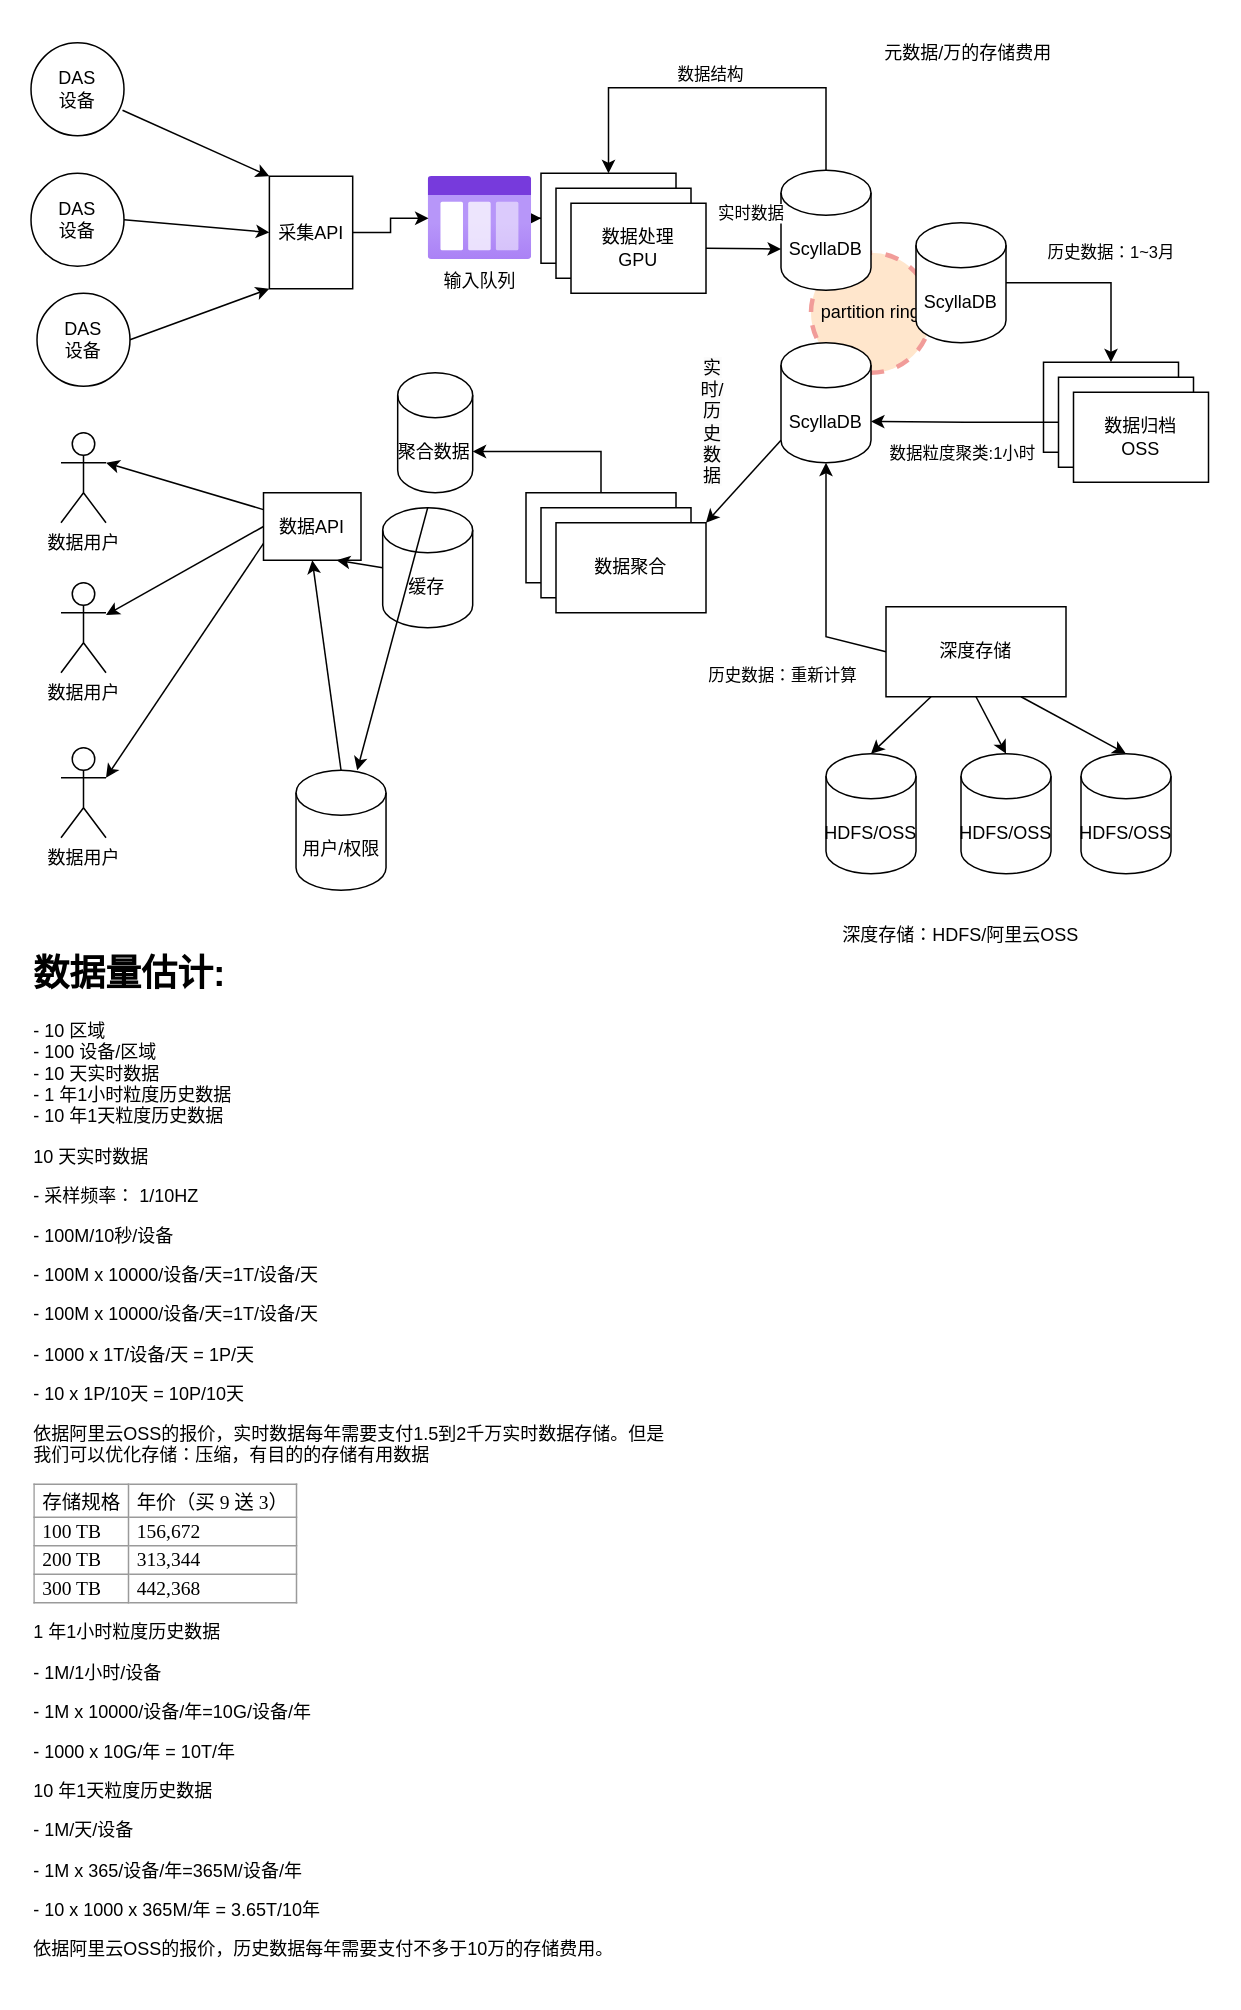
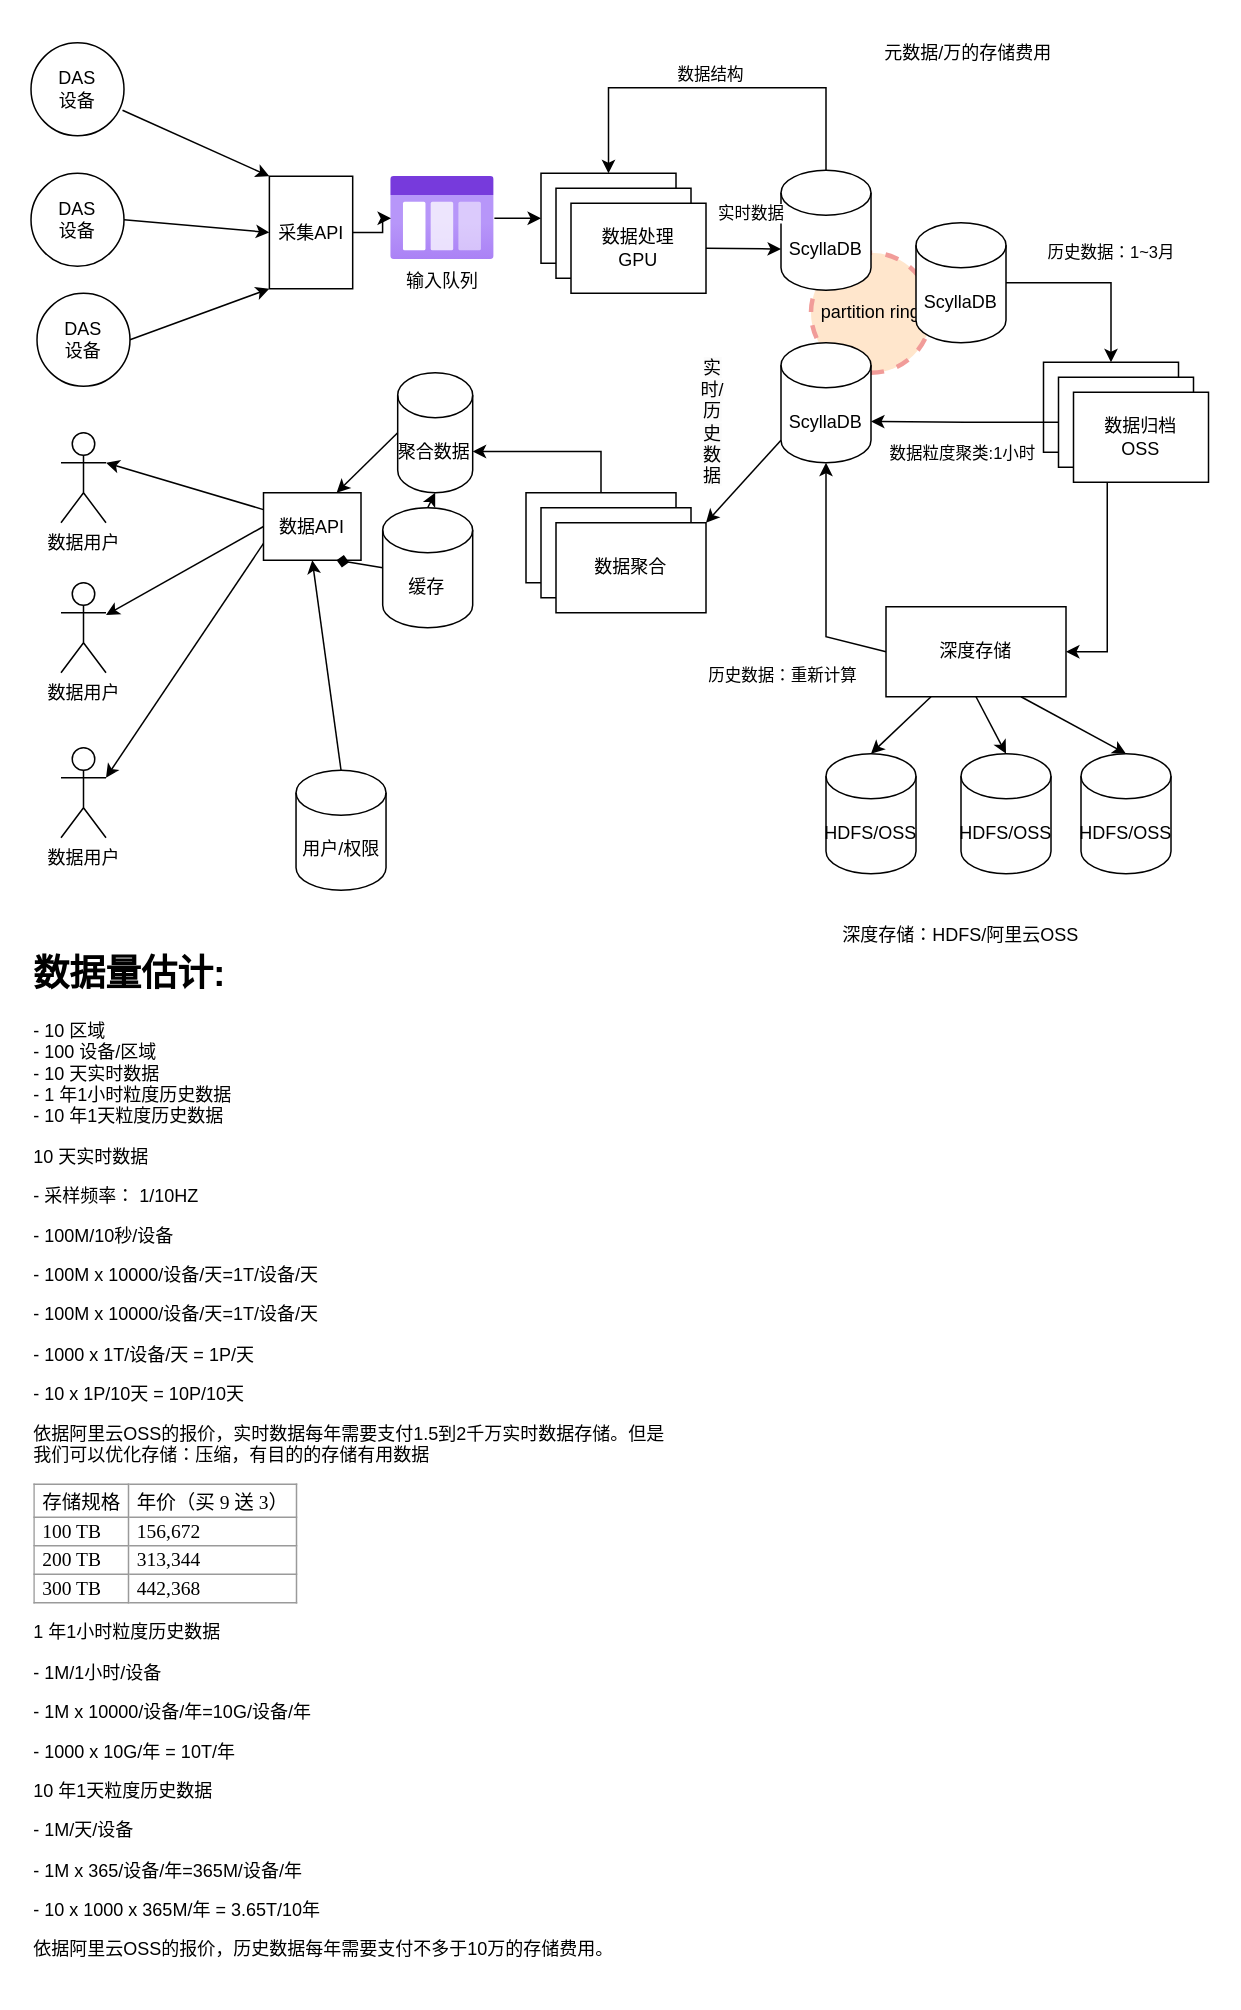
node "输入队列": moved (480, 218) -> (442, 218)
edge "聚合数据" -> "数据API": added
edge "缓存" -> "数据API": arrowhead classic -> diamond
edge "数据归档 OSS" -> "深度存储": added
edge "缓存" -> "用户/权限": now "缓存" -> "聚合数据"
